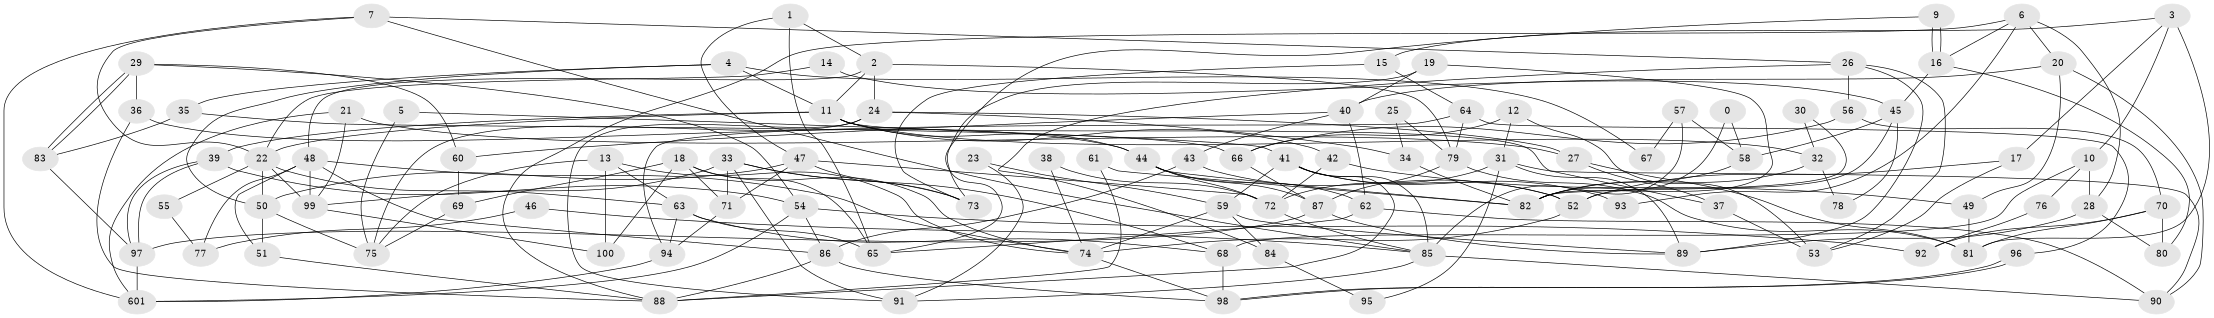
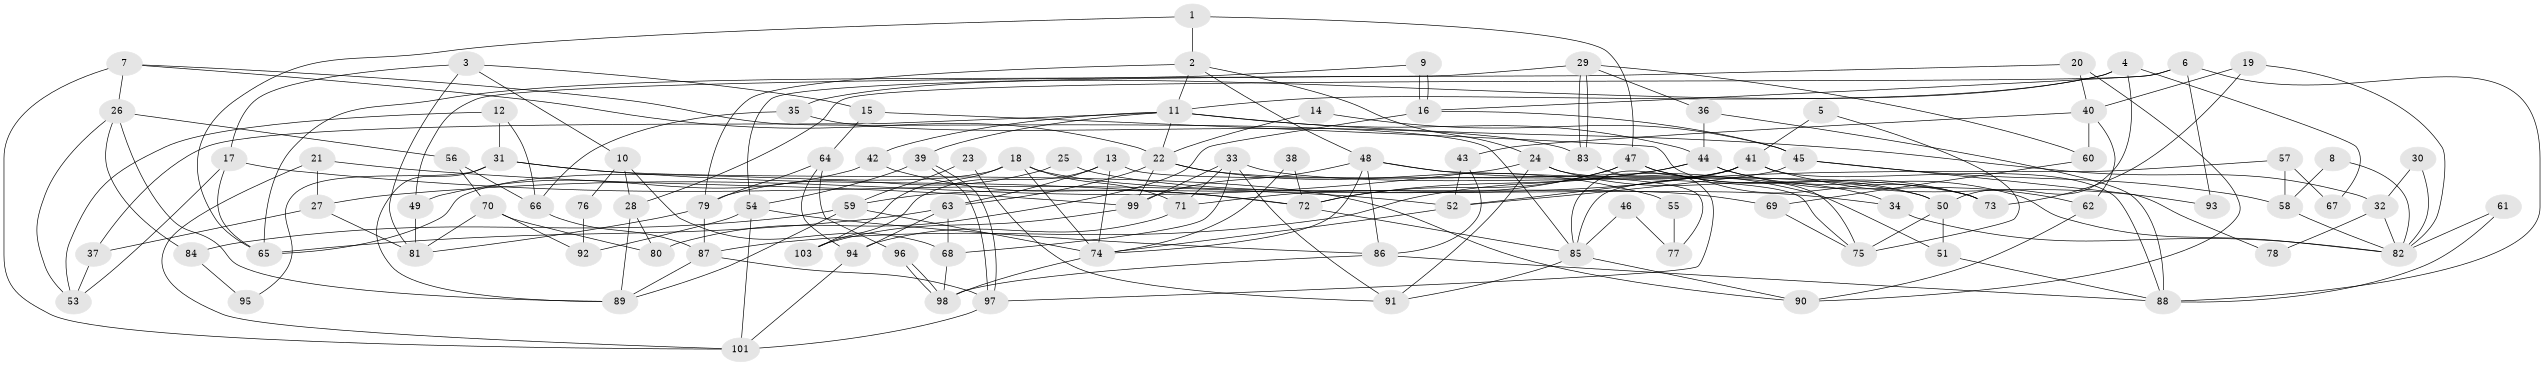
edge "6" -- "20": removed
node "0": label "0" -> "8"
edge "62" -- "65": now "17" -- "65"
node "100": label "100" -> "103"
node "601": label "601" -> "101"
